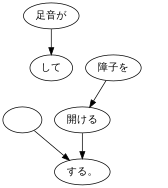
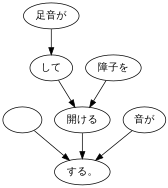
edge "して" -> "開ける": added
node "音が": added
